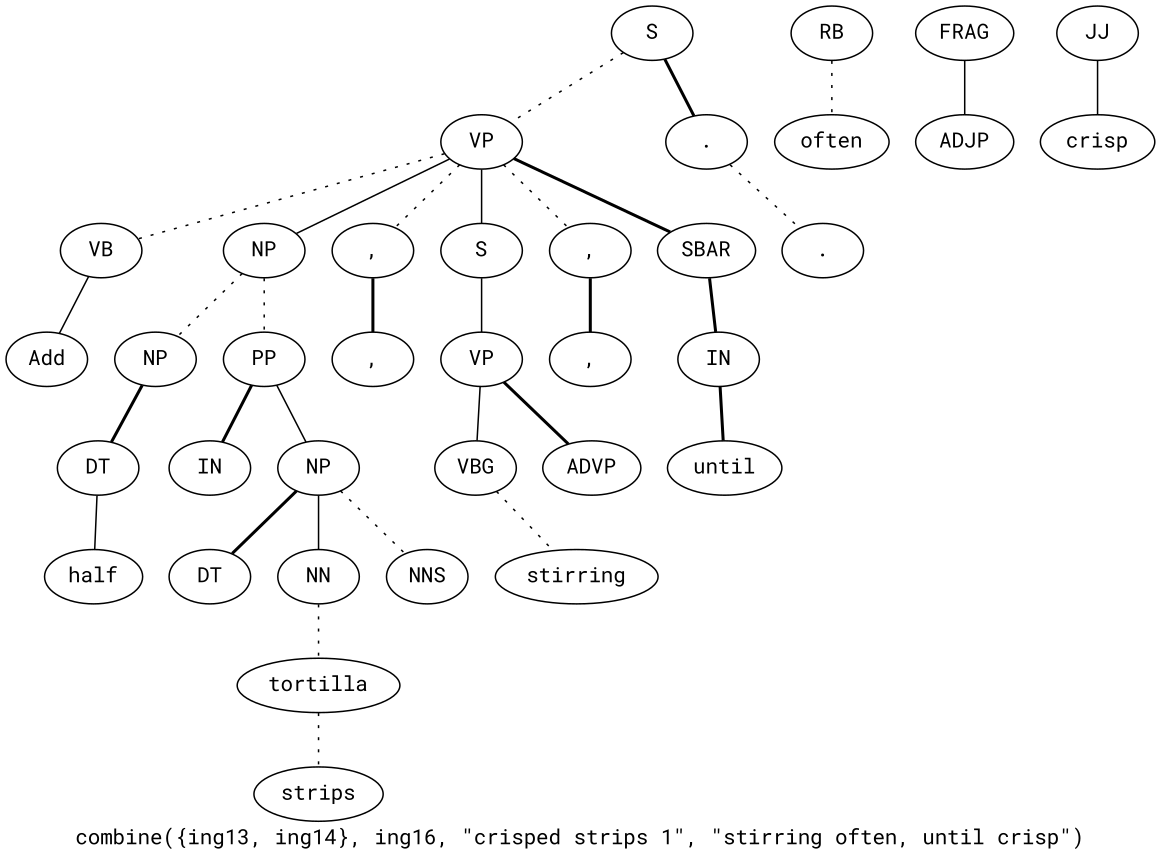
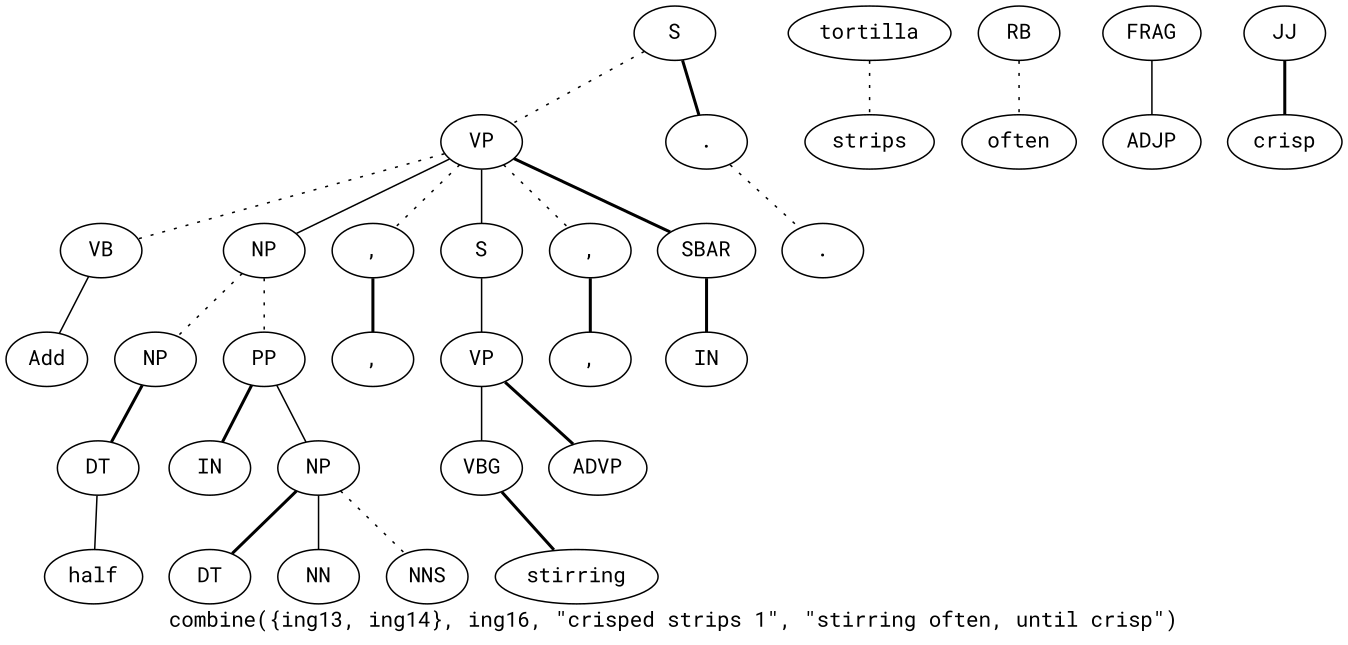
edge "JJ" -- "crisp": style solid -> bold
node "until": removed
edge "VBG" -- "stirring": style dotted -> bold
edge "NN" -- "tortilla": removed
